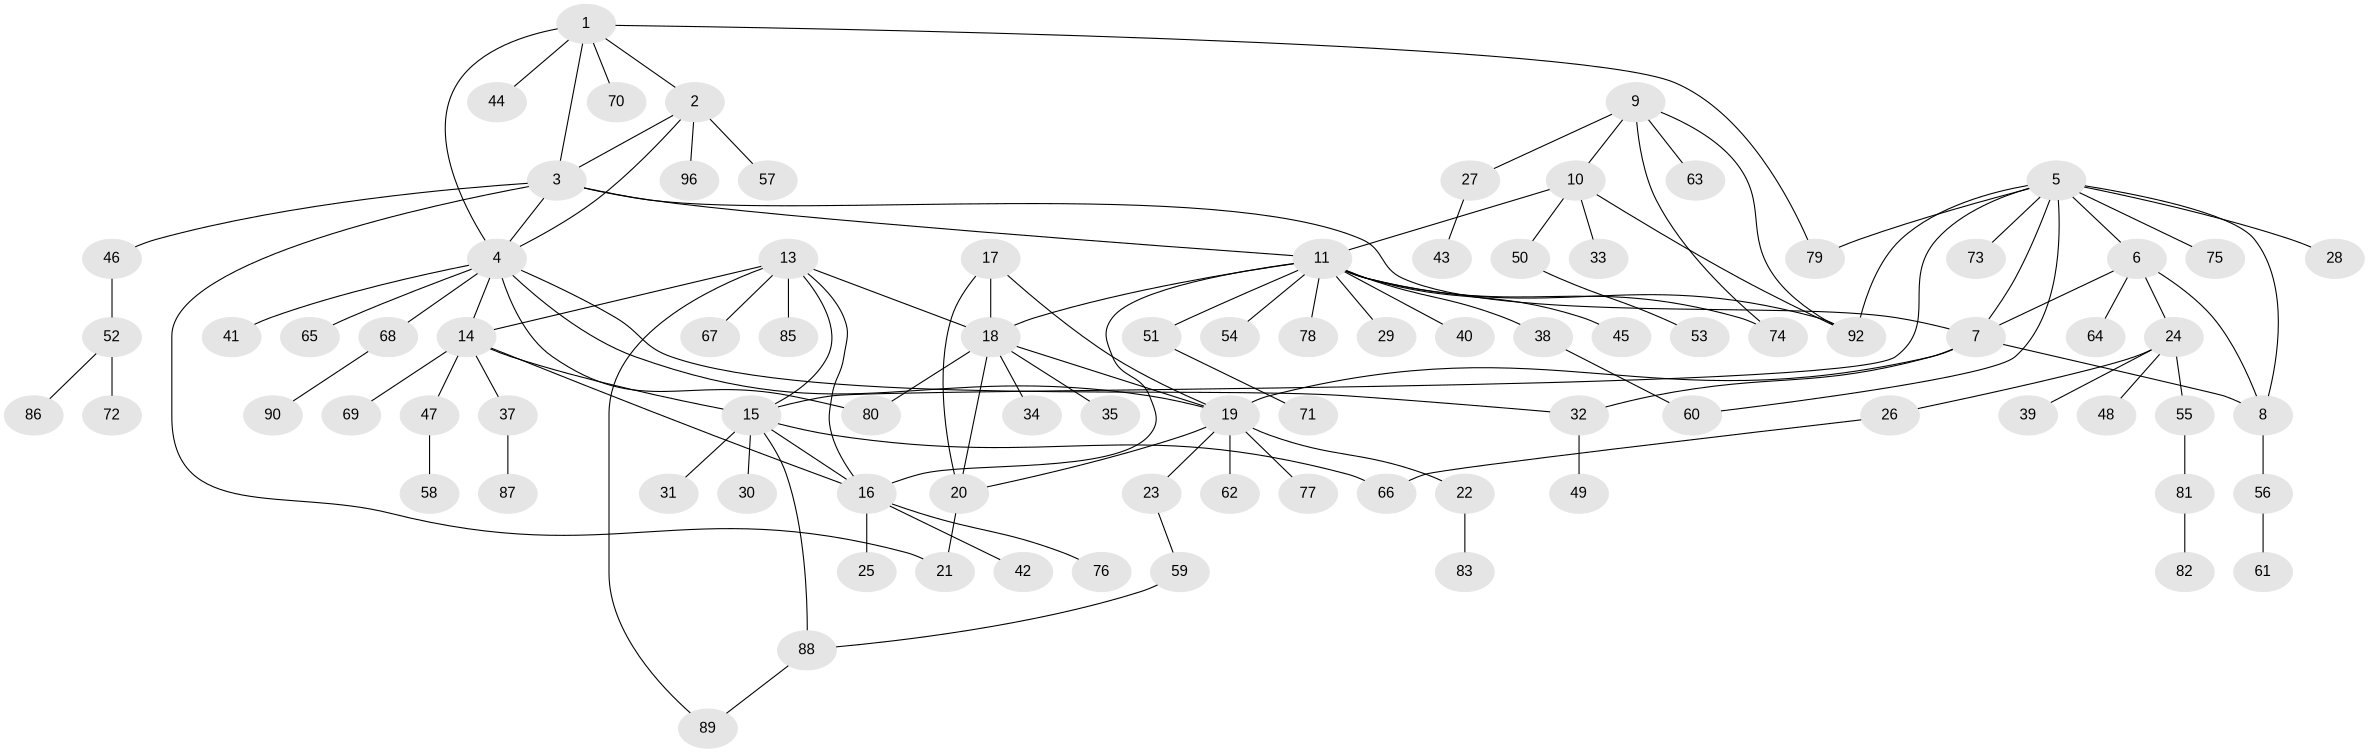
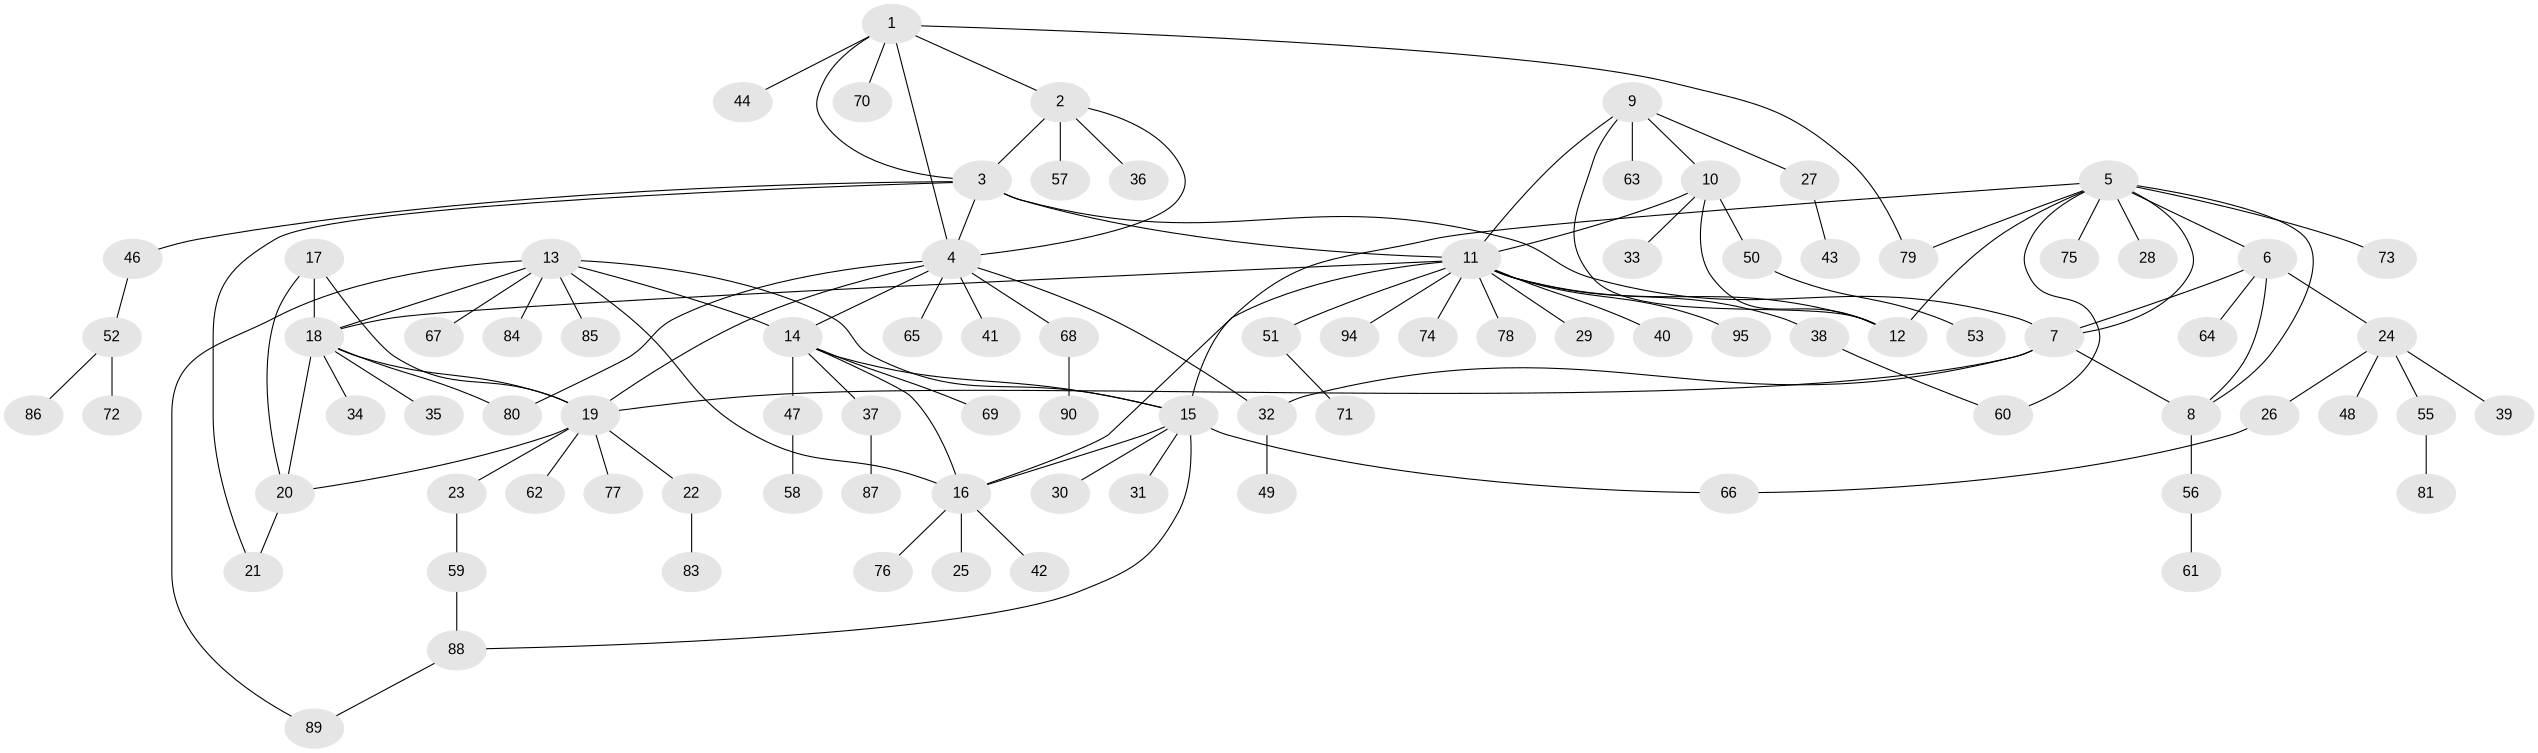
node "96": label "96" -> "36"
edge "9" -- "74": now "9" -- "11"
node "84": added
node "54": label "54" -> "94"
node "45": label "45" -> "95"
node "92": label "92" -> "12"
node "82": removed
